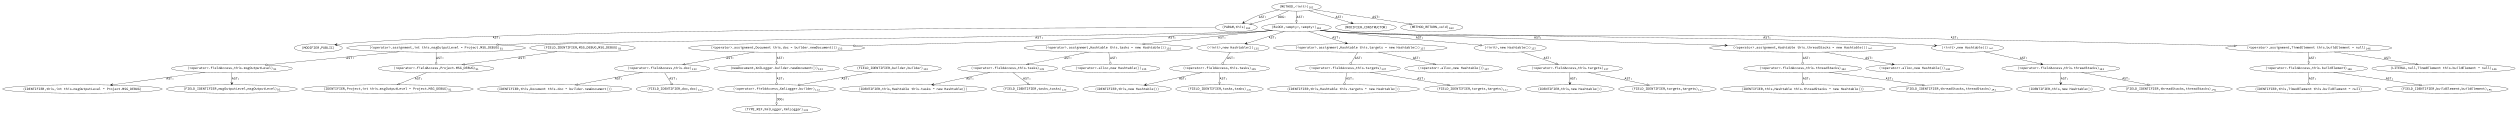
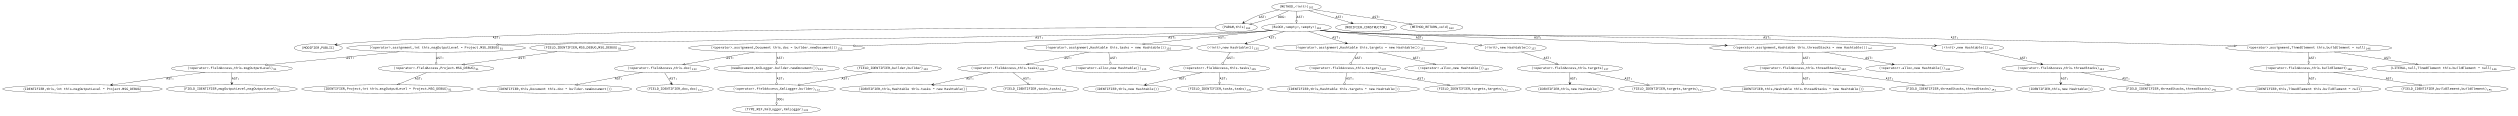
edge "(<operator>.fieldAccess,this.doc)" -> "(FIELD_IDENTIFIER,doc,doc)": arrowhead odot -> vee
